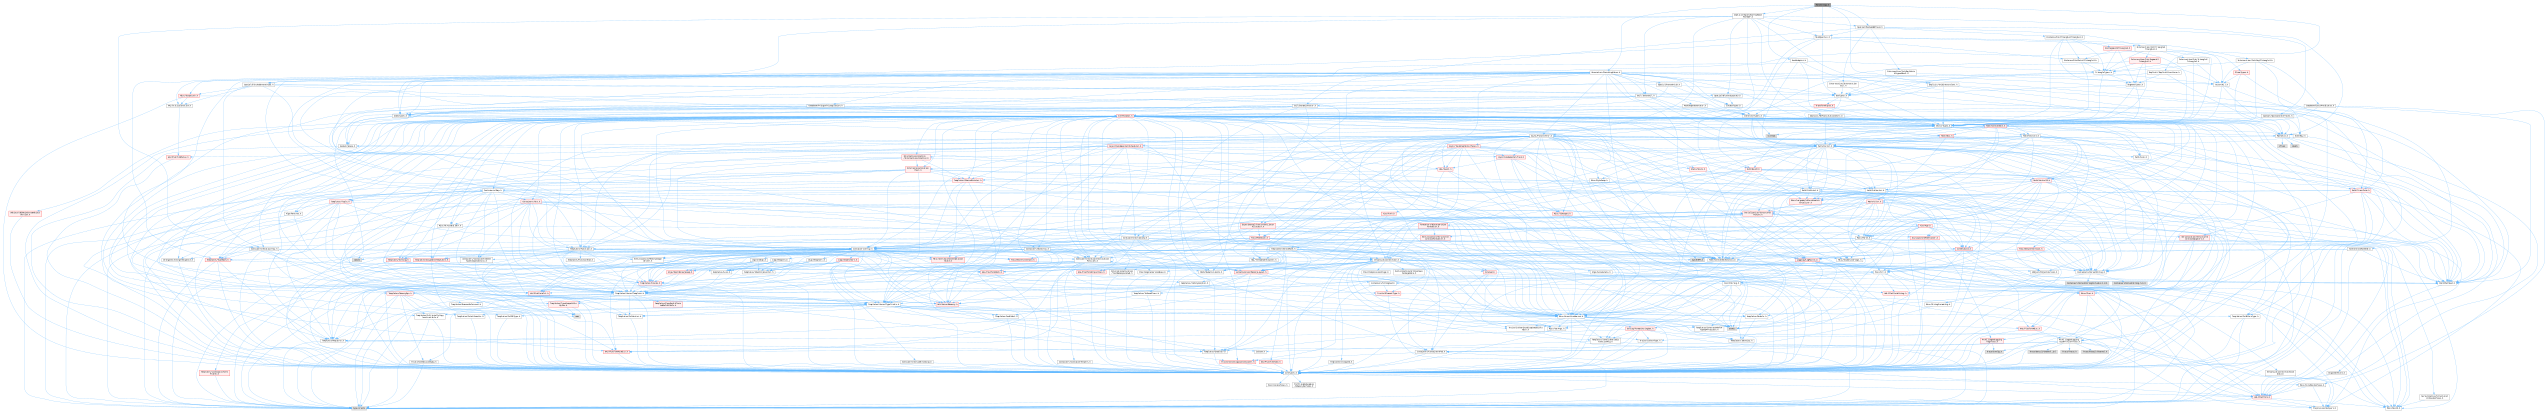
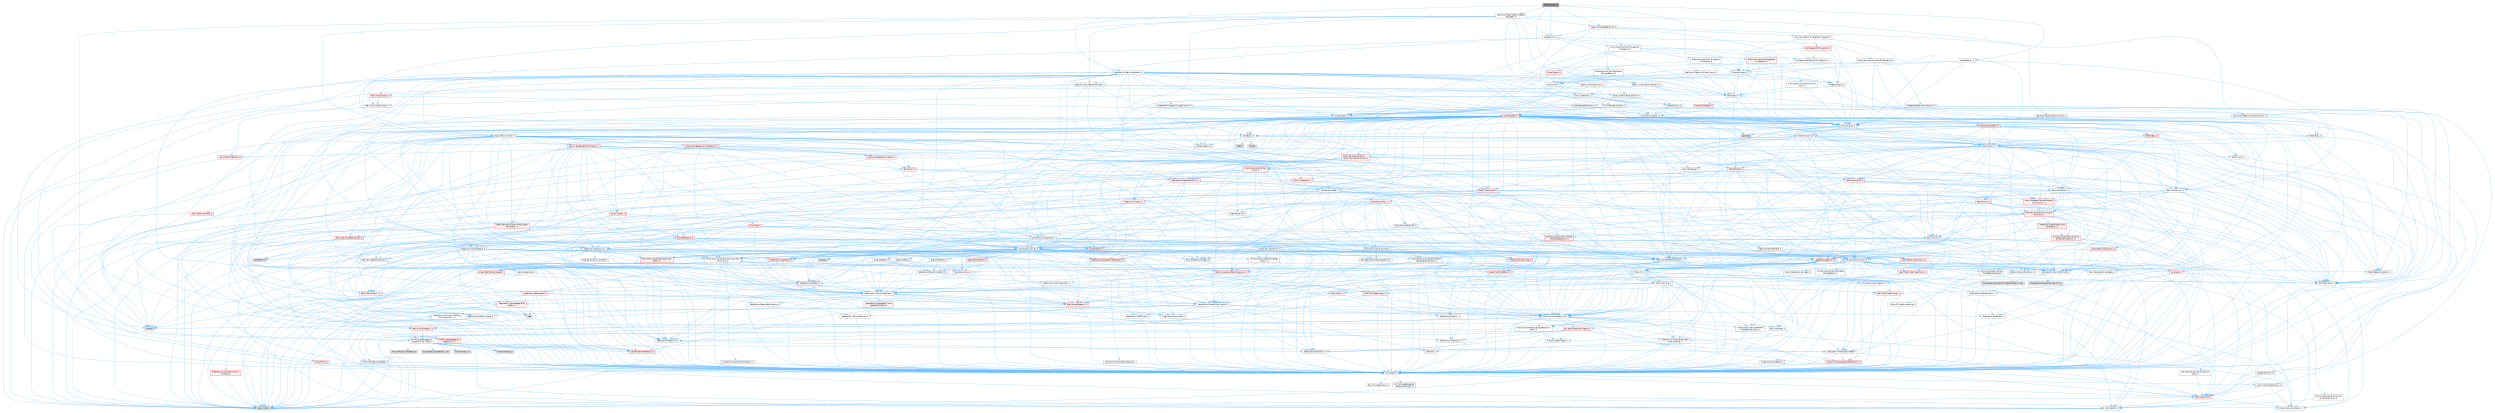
node "UObject/UE5MainStreamObject Version.h": removed
